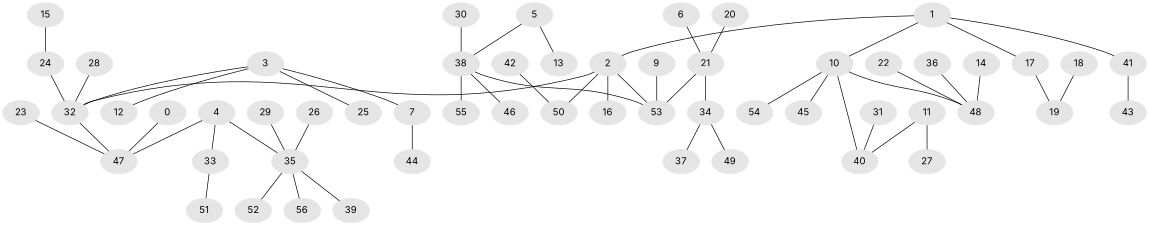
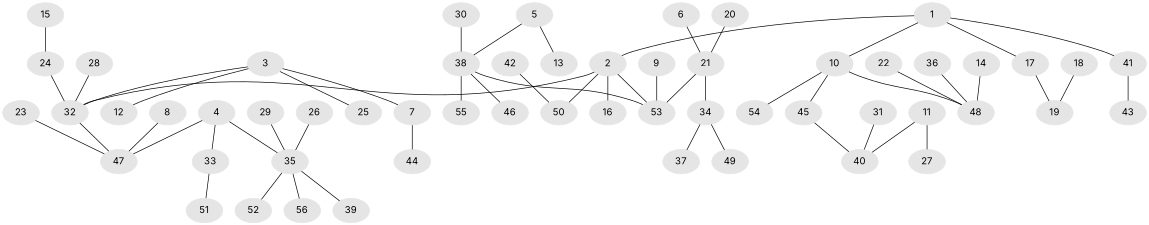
node "0": label "0" -> "8"
edge "10" -- "40": now "45" -- "40"
